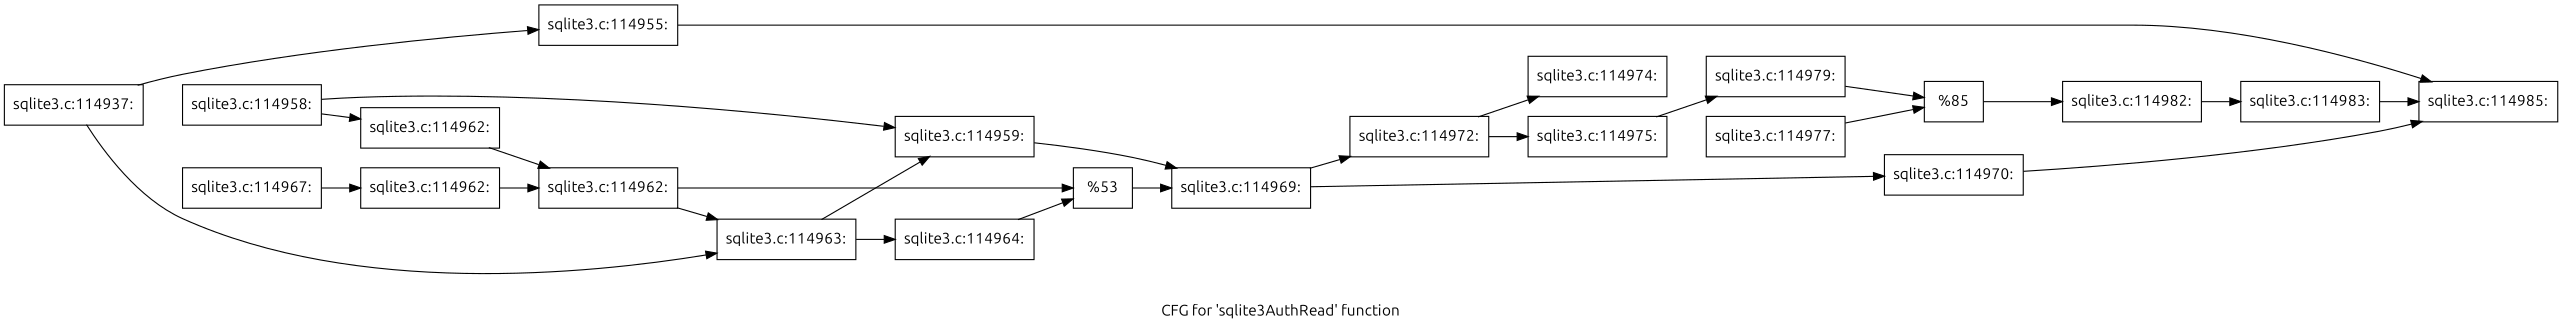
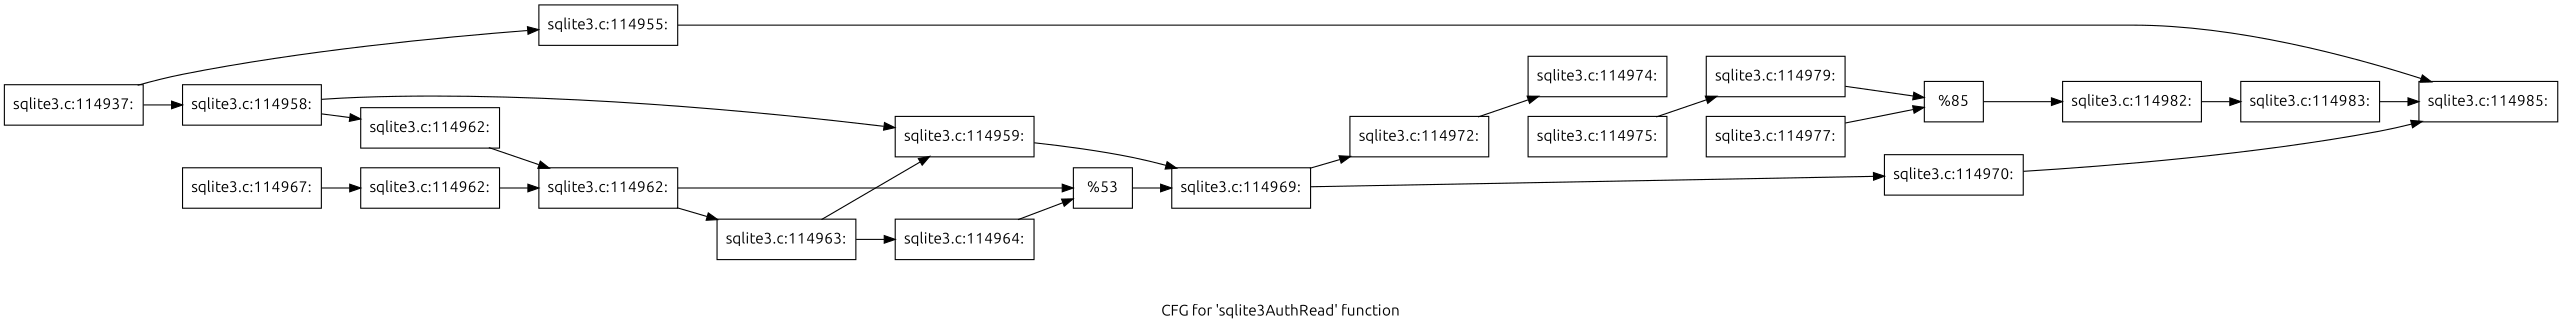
edge "sqlite3.c:114972:" -> "sqlite3.c:114975:": removed
edge "sqlite3.c:114937:" -> "sqlite3.c:114963:": now "sqlite3.c:114937:" -> "sqlite3.c:114958:"
